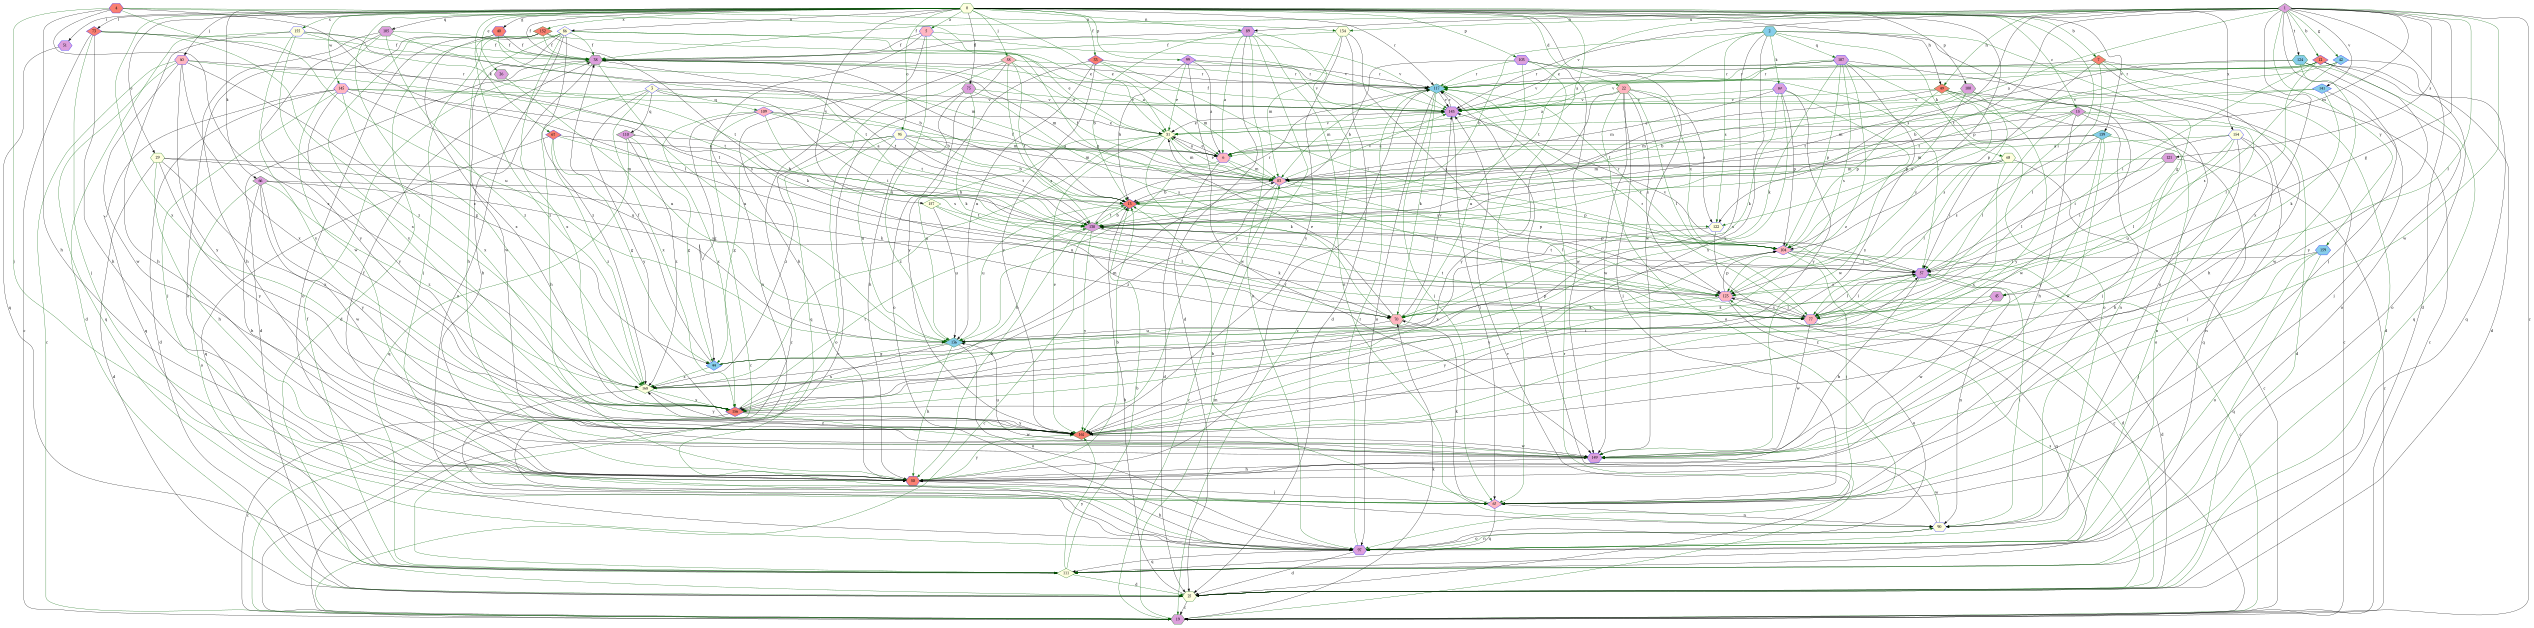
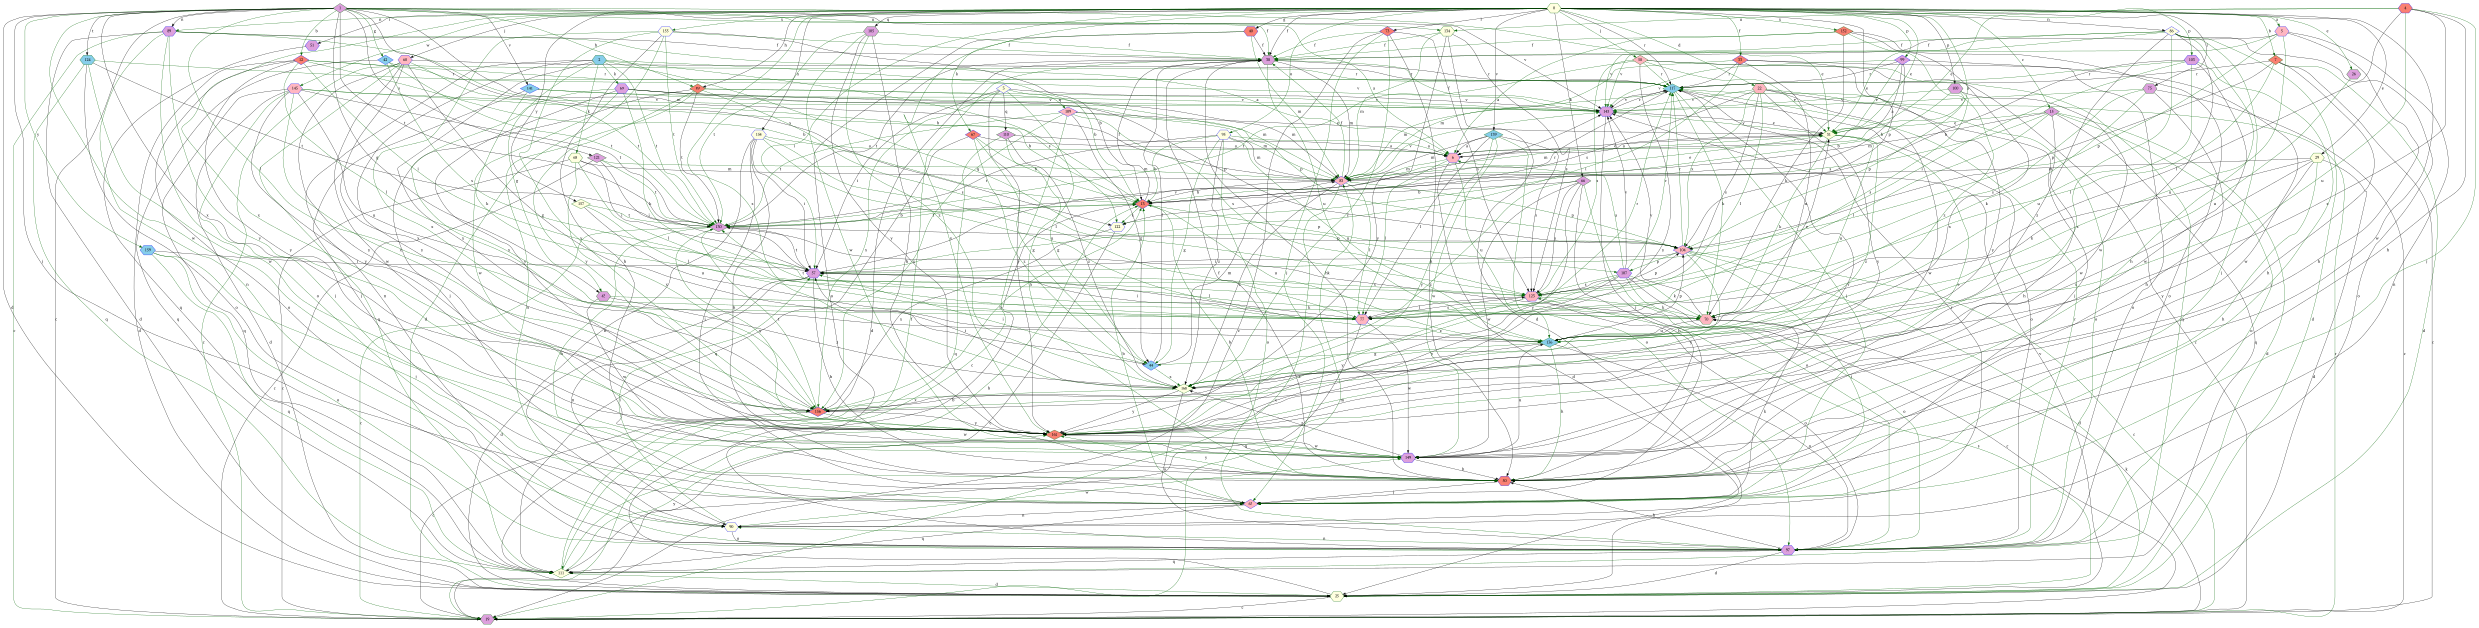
edge "107" -> "104": reversed
node "121": shape hexagon -> diamond
